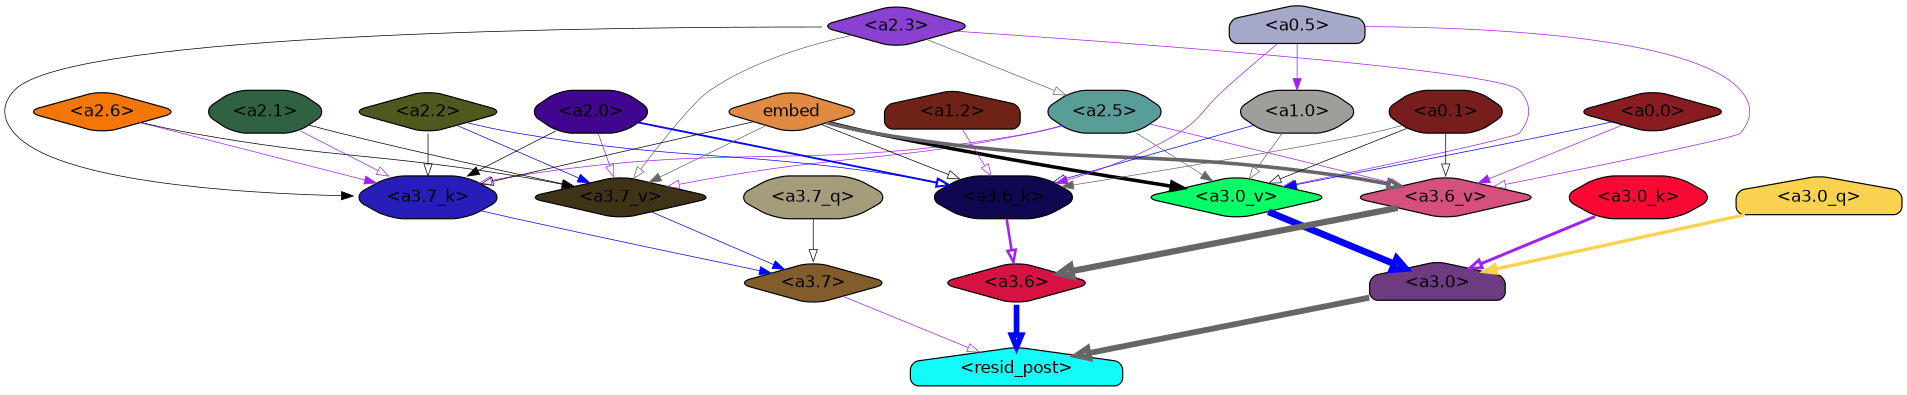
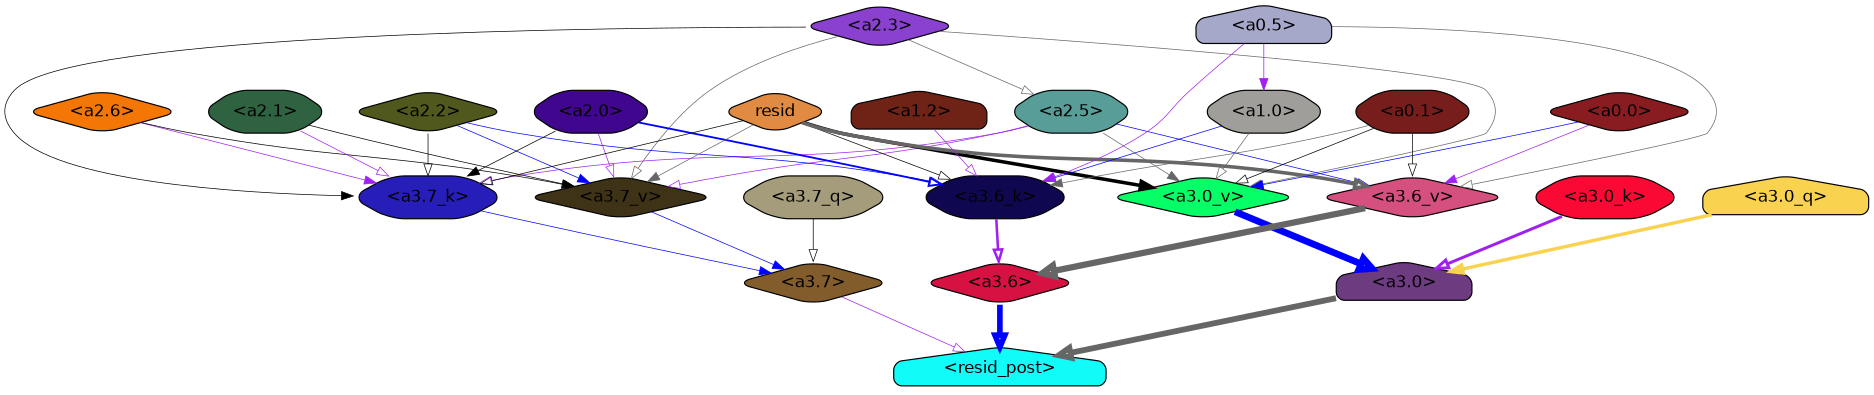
edge "<a0.5>" -> "<a3.6_v>": color purple -> gray40
edge "<a2.3>" -> "<a3.0_v>": color purple -> gray40
node "embed": label "embed" -> "resid"
edge "<a2.5>" -> "<a3.6_v>": color purple -> blue
